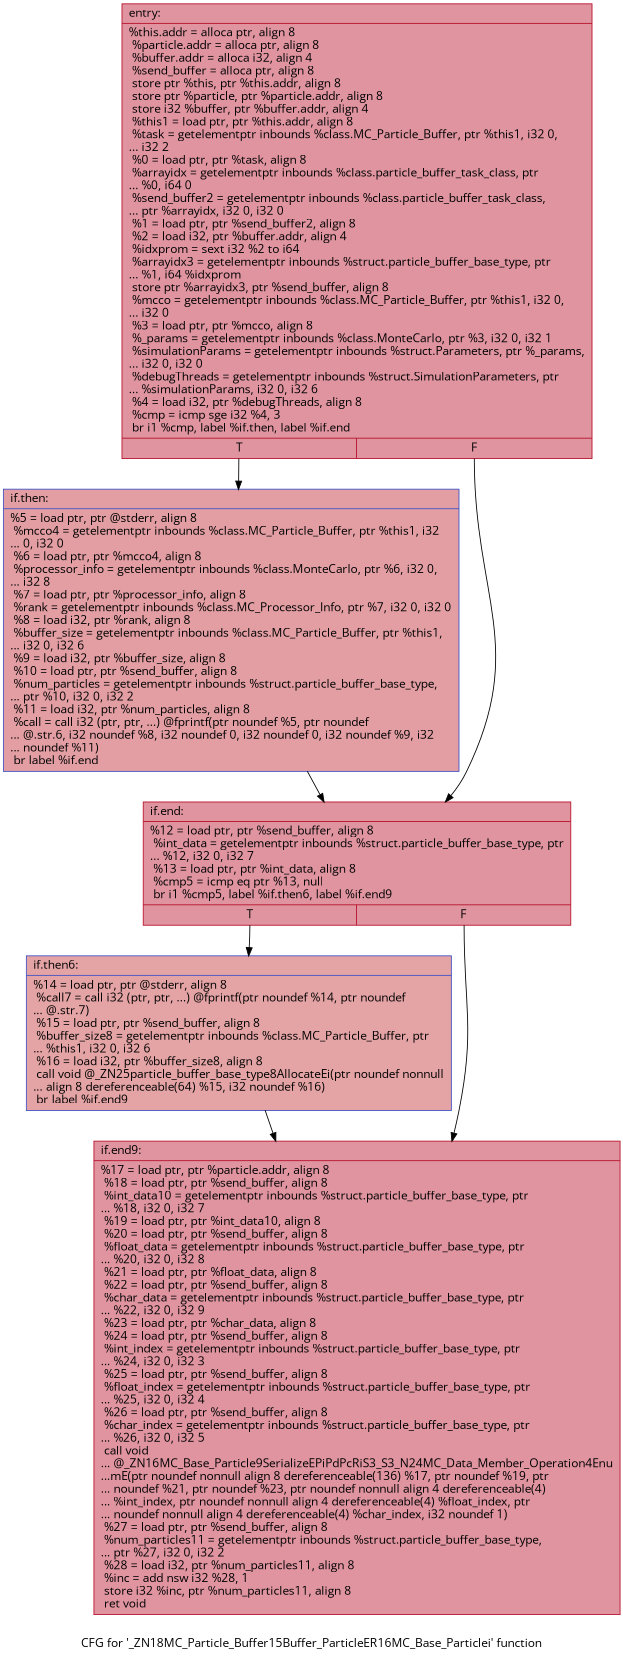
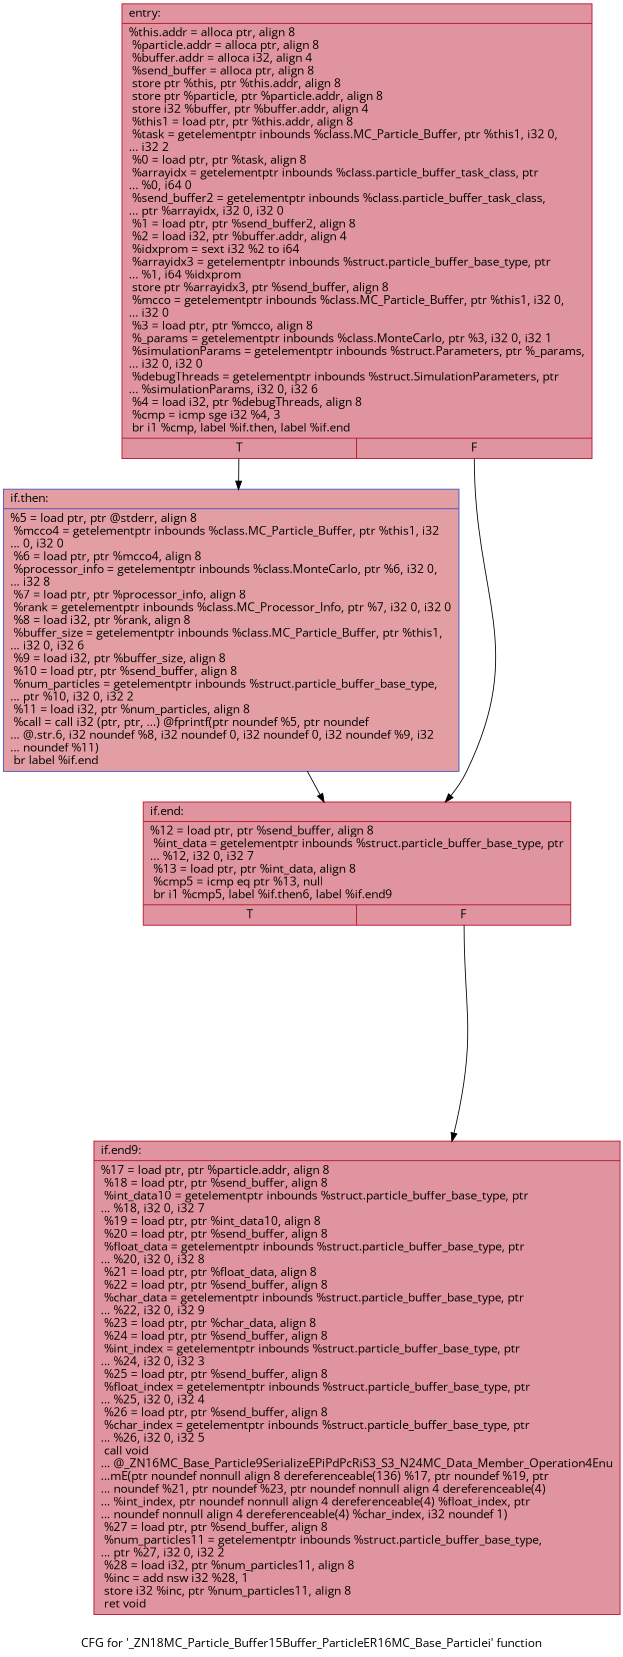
node "if.then6:": removed
